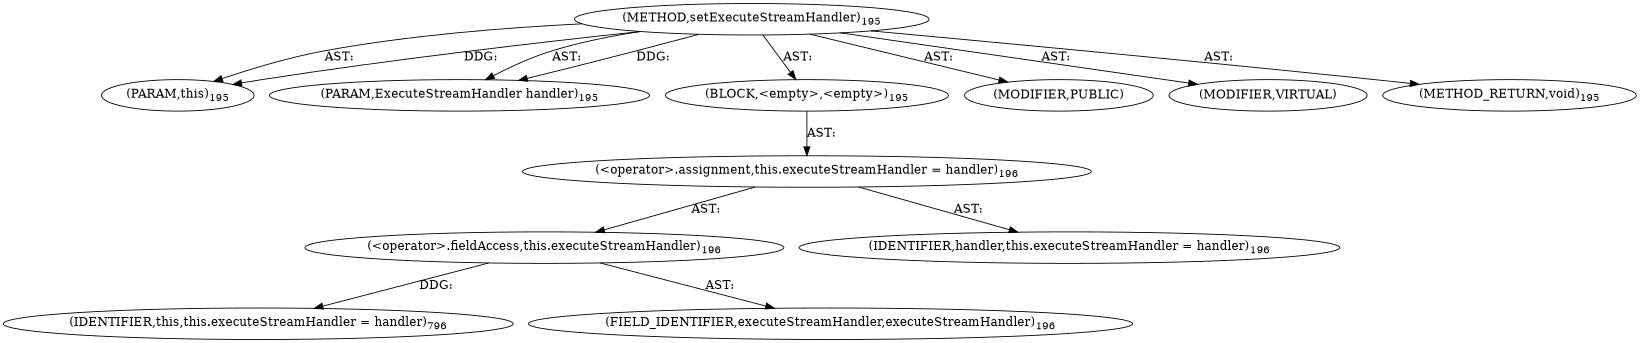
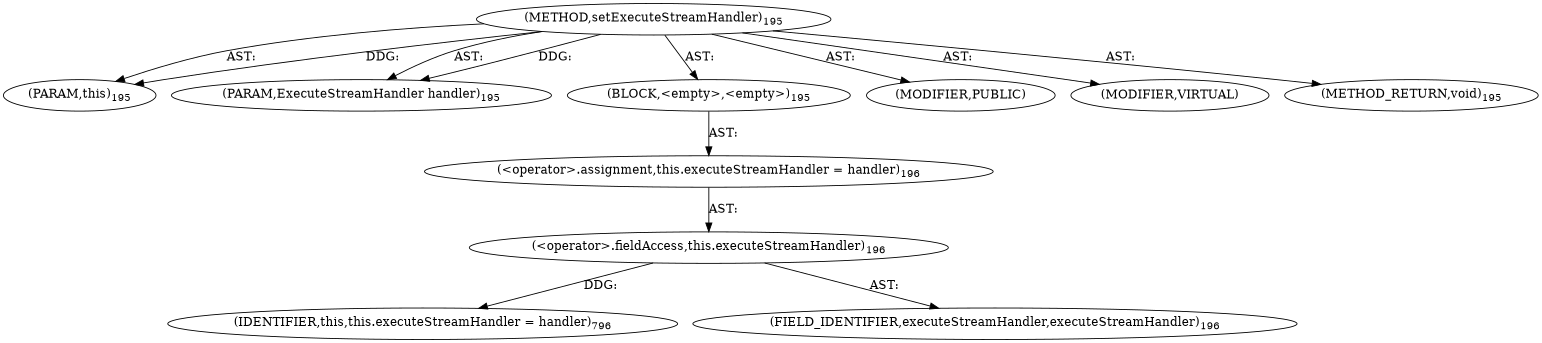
node "(IDENTIFIER,handler,this.executeStreamHandler = handler)": removed
